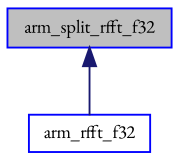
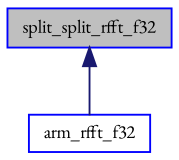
node "arm_split_rfft_f32": label "arm_split_rfft_f32" -> "split_split_rfft_f32"
